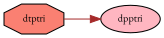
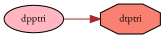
edge "dtptri" -> "dpptri": reversed
